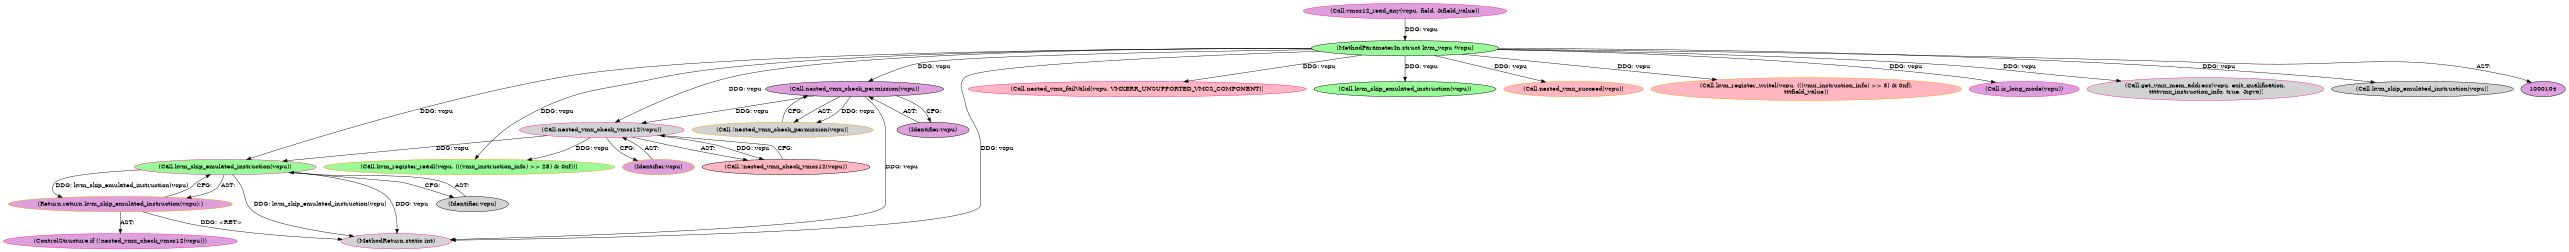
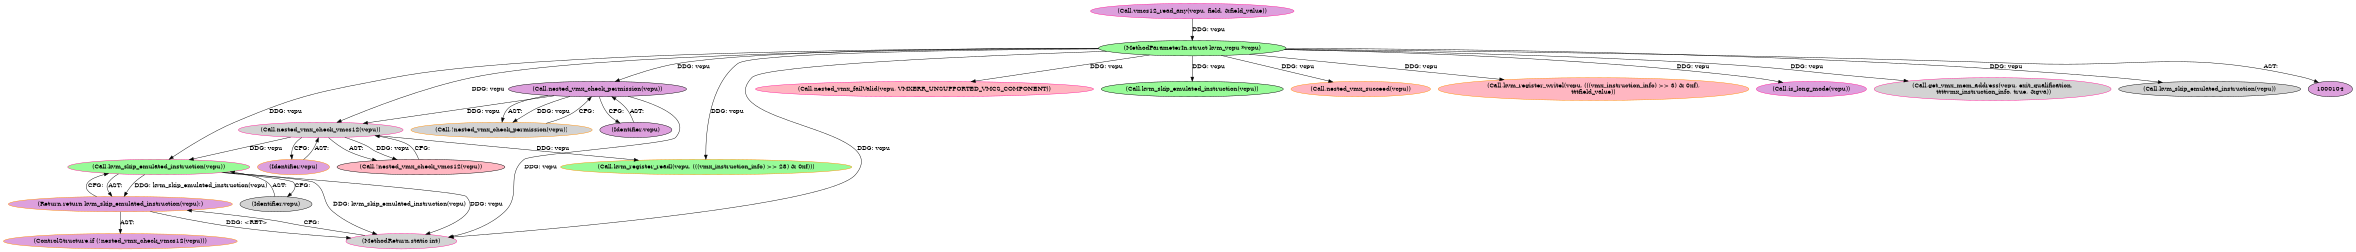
edge "(MethodReturn,static int)" -> "(Return,return kvm_skip_emulated_instruction(vcpu);)": added, label "CFG:"
node "(ControlStructure,if (!nested_vmx_check_vmcs12(vcpu)))": color deeppink -> darkorange
